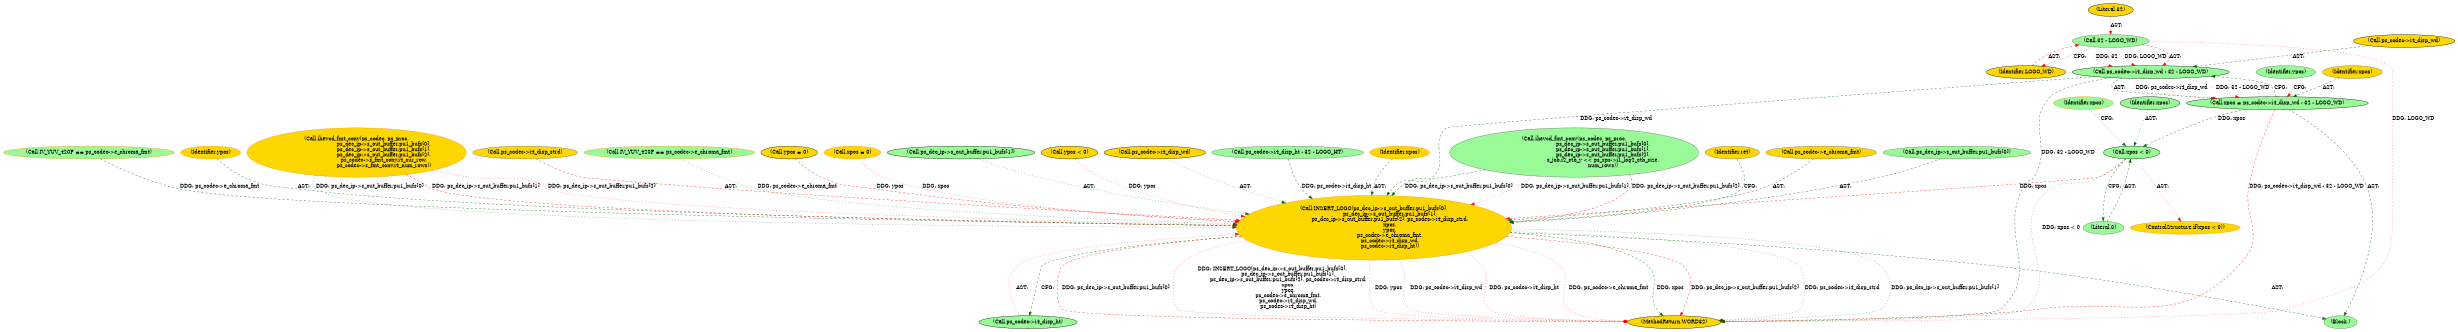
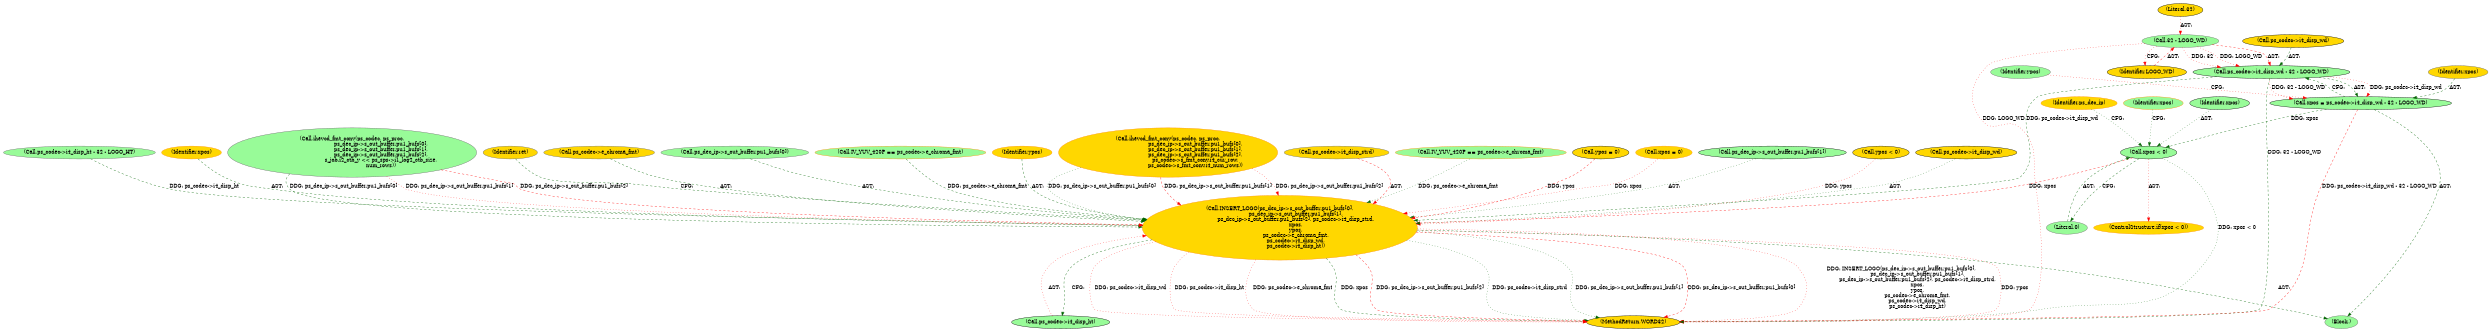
node "(Identifier,ps_dec_ip)": added
